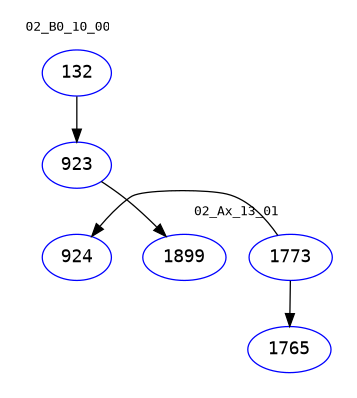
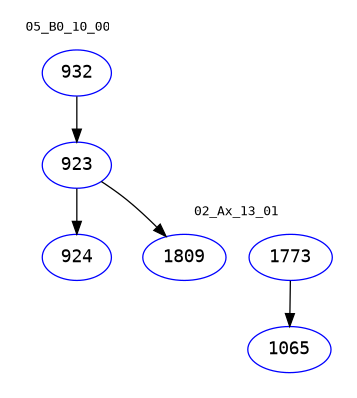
cluster "02_B0_10_00": label "02_B0_10_00" -> "05_B0_10_00"
node "132": label "132" -> "932"
edge "1773" -> "924": now "923" -> "924"
node "1899": label "1899" -> "1809"
node "1765": label "1765" -> "1065"
